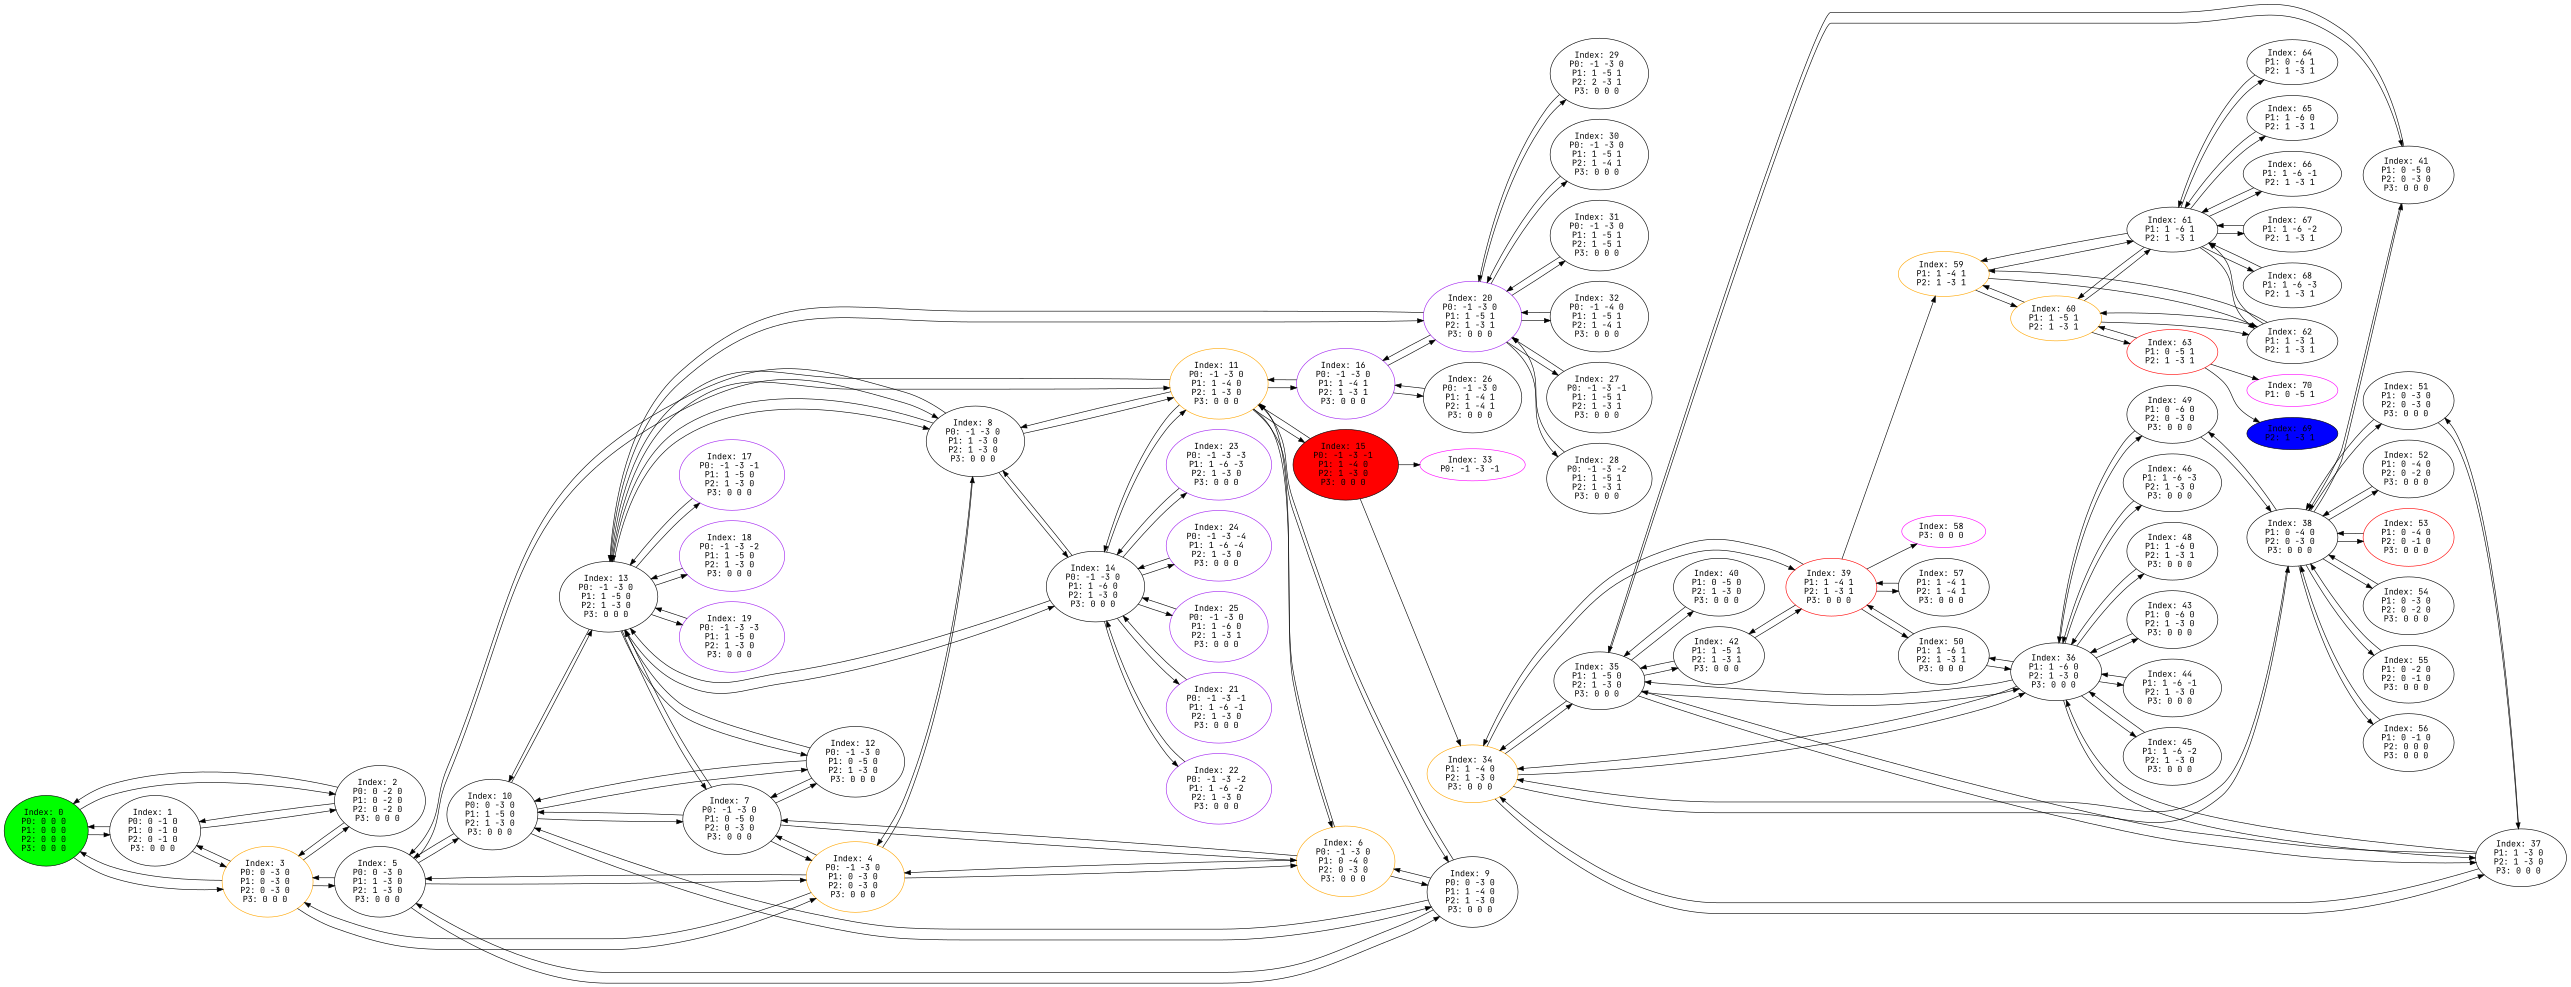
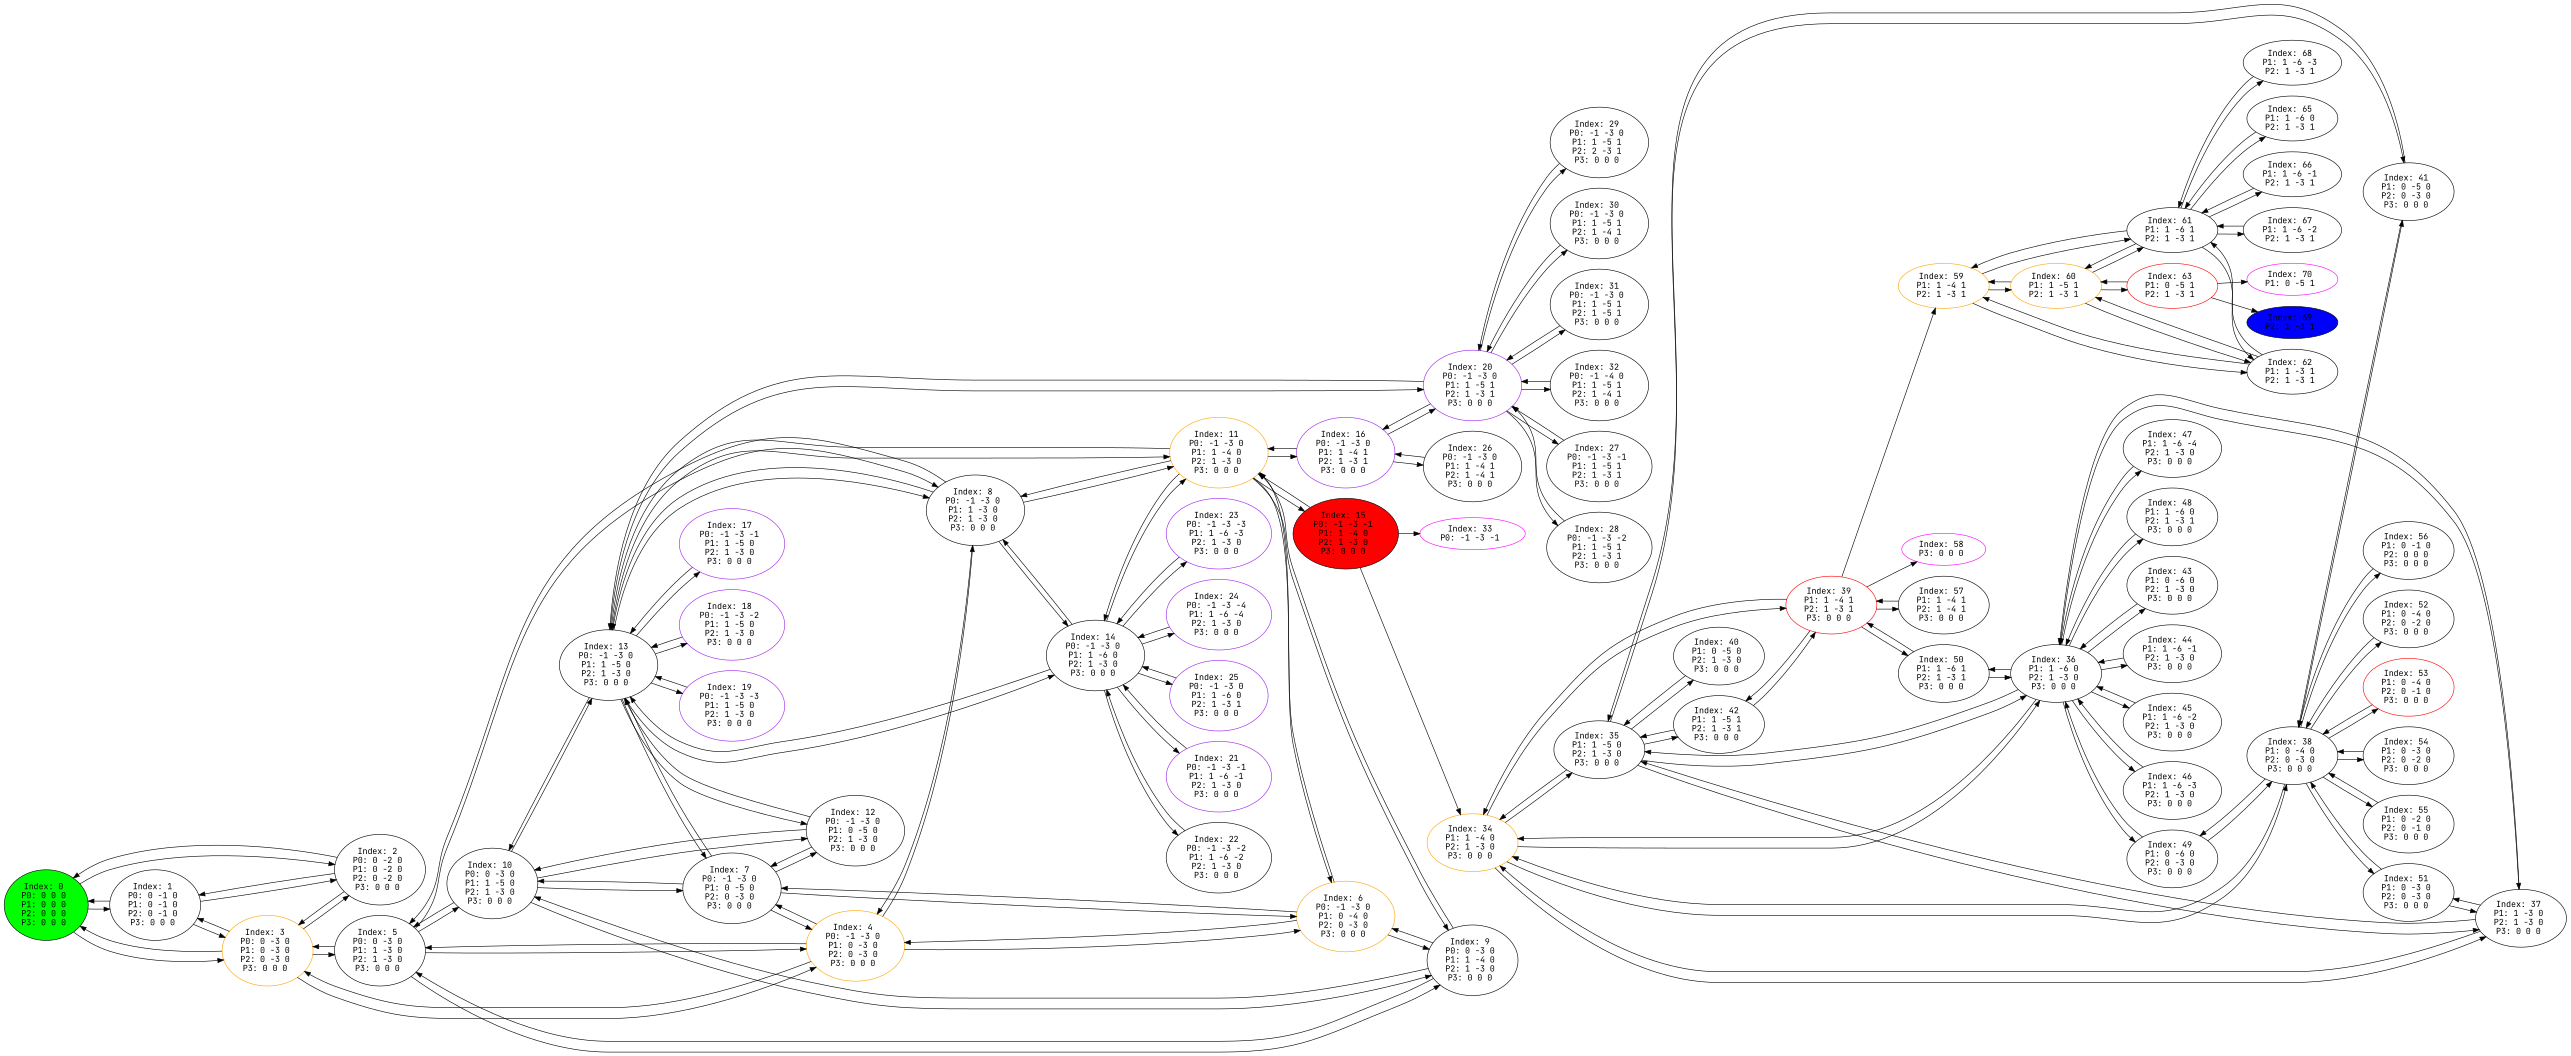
node "Index: 64 P1: 0 -6 1 P2: 1 -3 1": removed
node "Index: 47 P1: 1 -6 -4 P2: 1 -3 0 P3: 0 0 0": added
node "Index: 22 P0: -1 -3 -2 P1: 1 -6 -2 P2: 1 -3 0 P3: 0 0 0": color purple -> black
